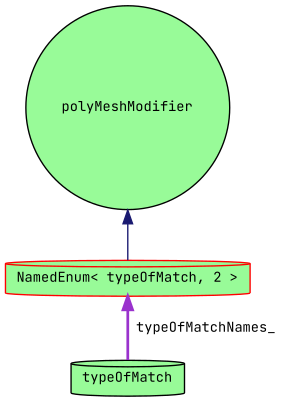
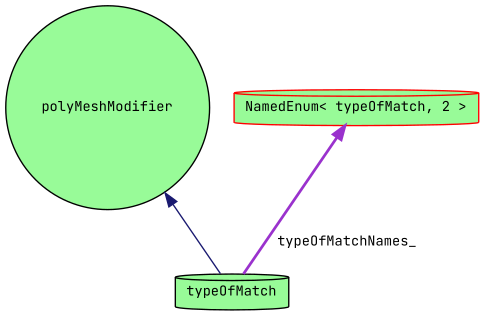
edge "NamedEnum< typeOfMatch, 2 >" -> "polyMeshModifier": now "typeOfMatch" -> "polyMeshModifier"
